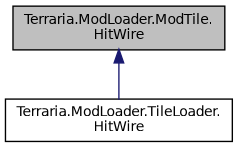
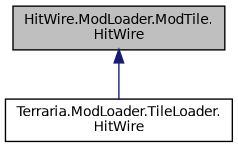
node "Terraria.ModLoader.ModTile. HitWire": label "Terraria.ModLoader.ModTile. HitWire" -> "HitWire.ModLoader.ModTile. HitWire"
